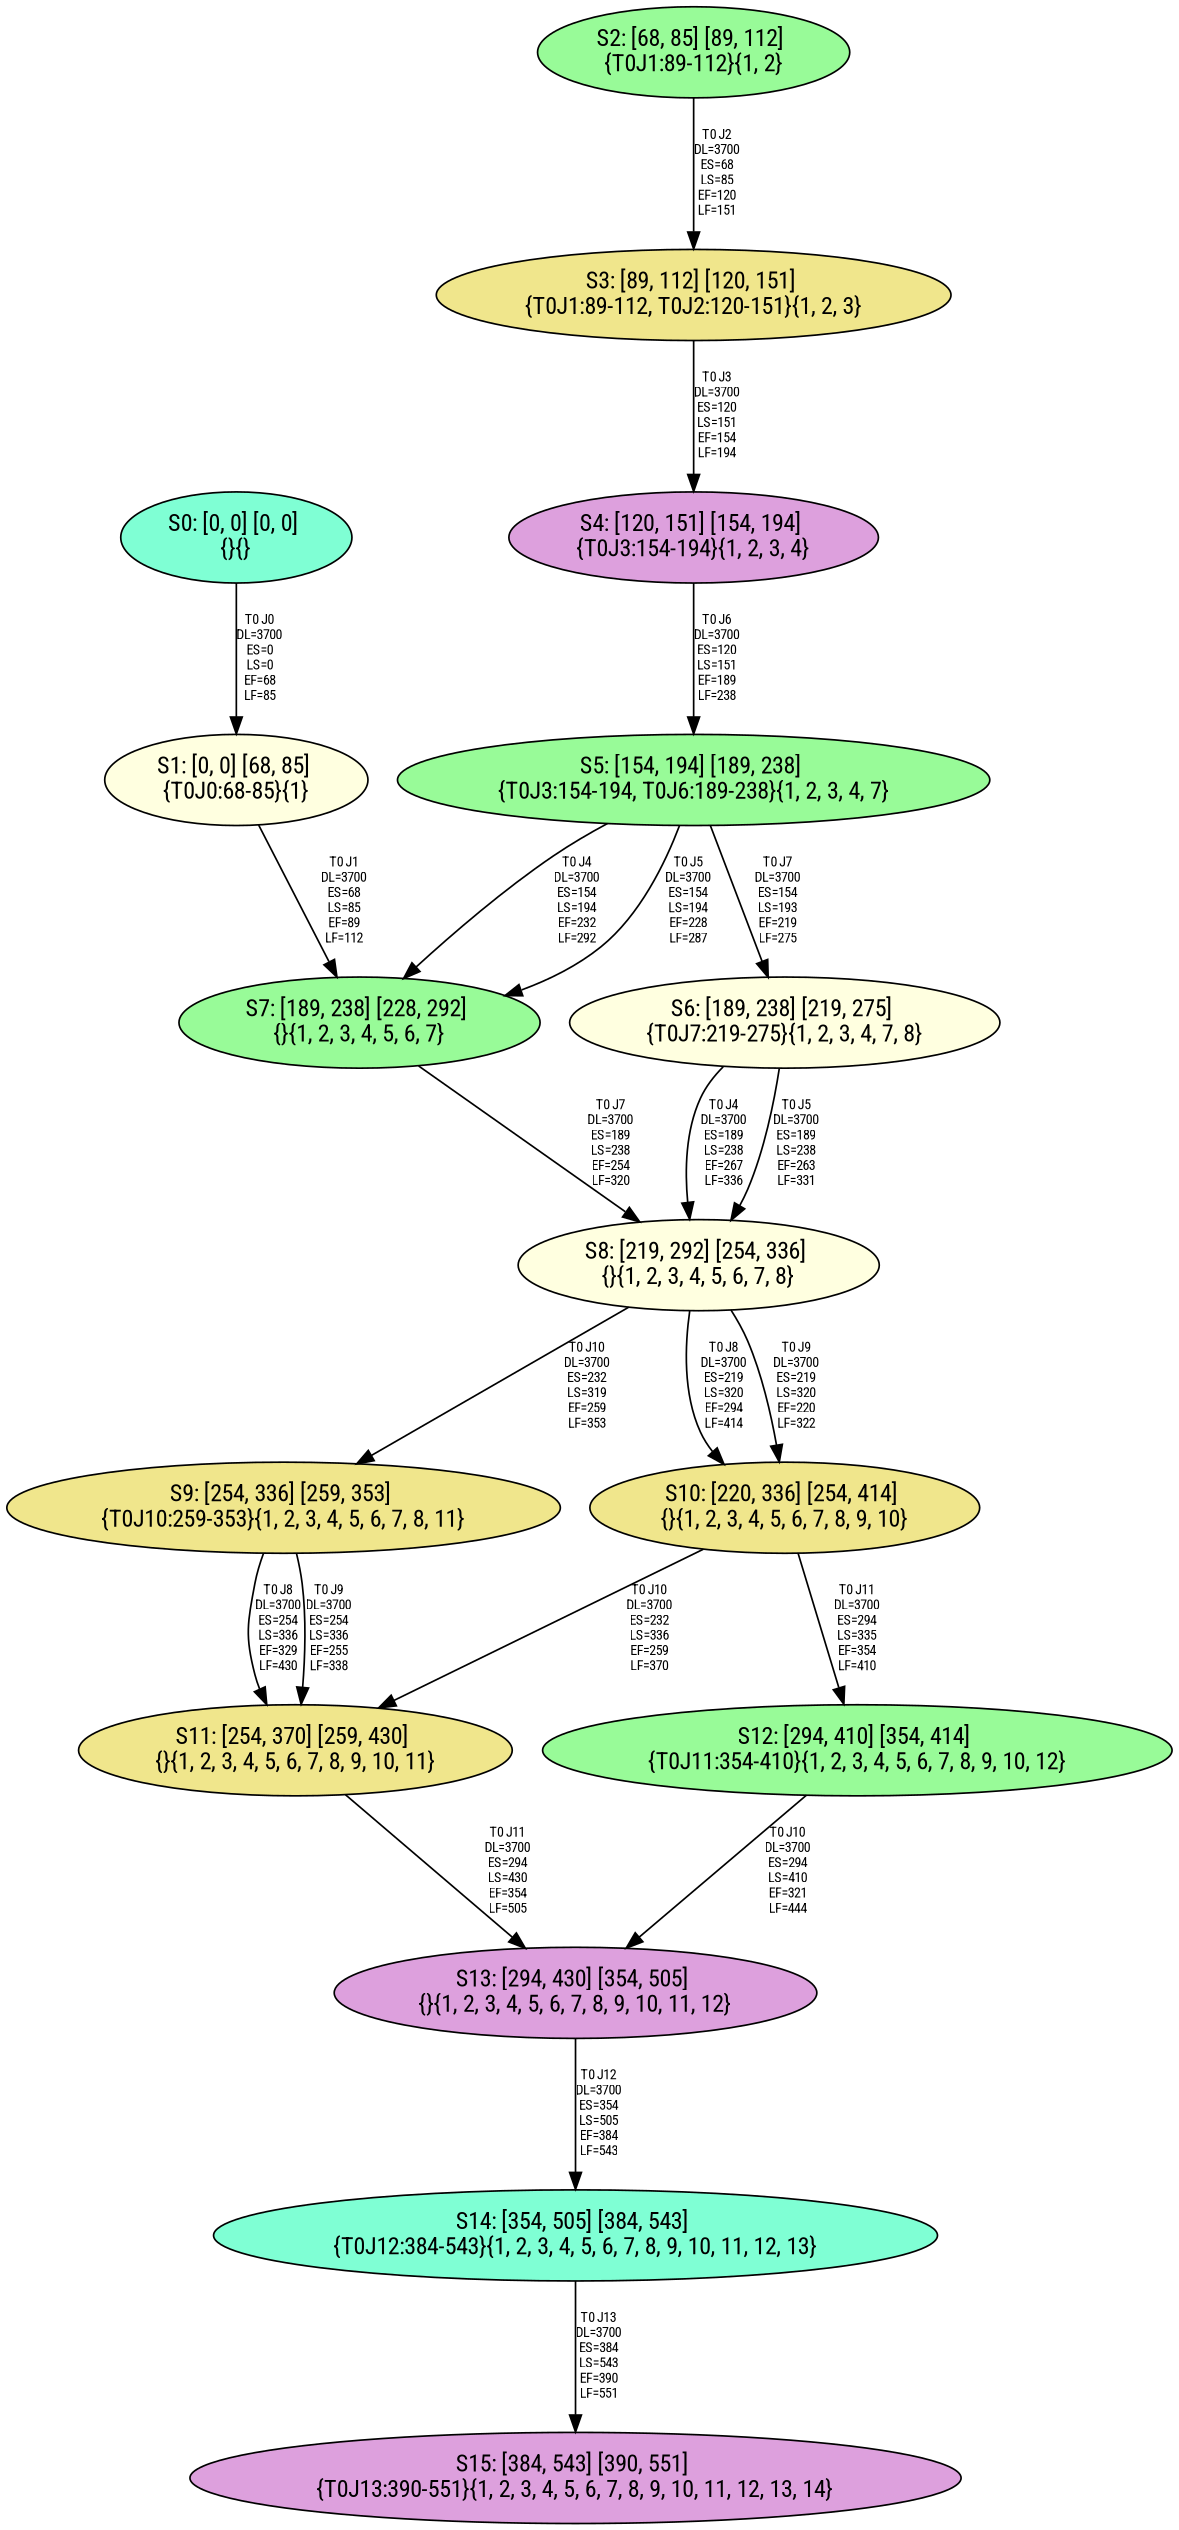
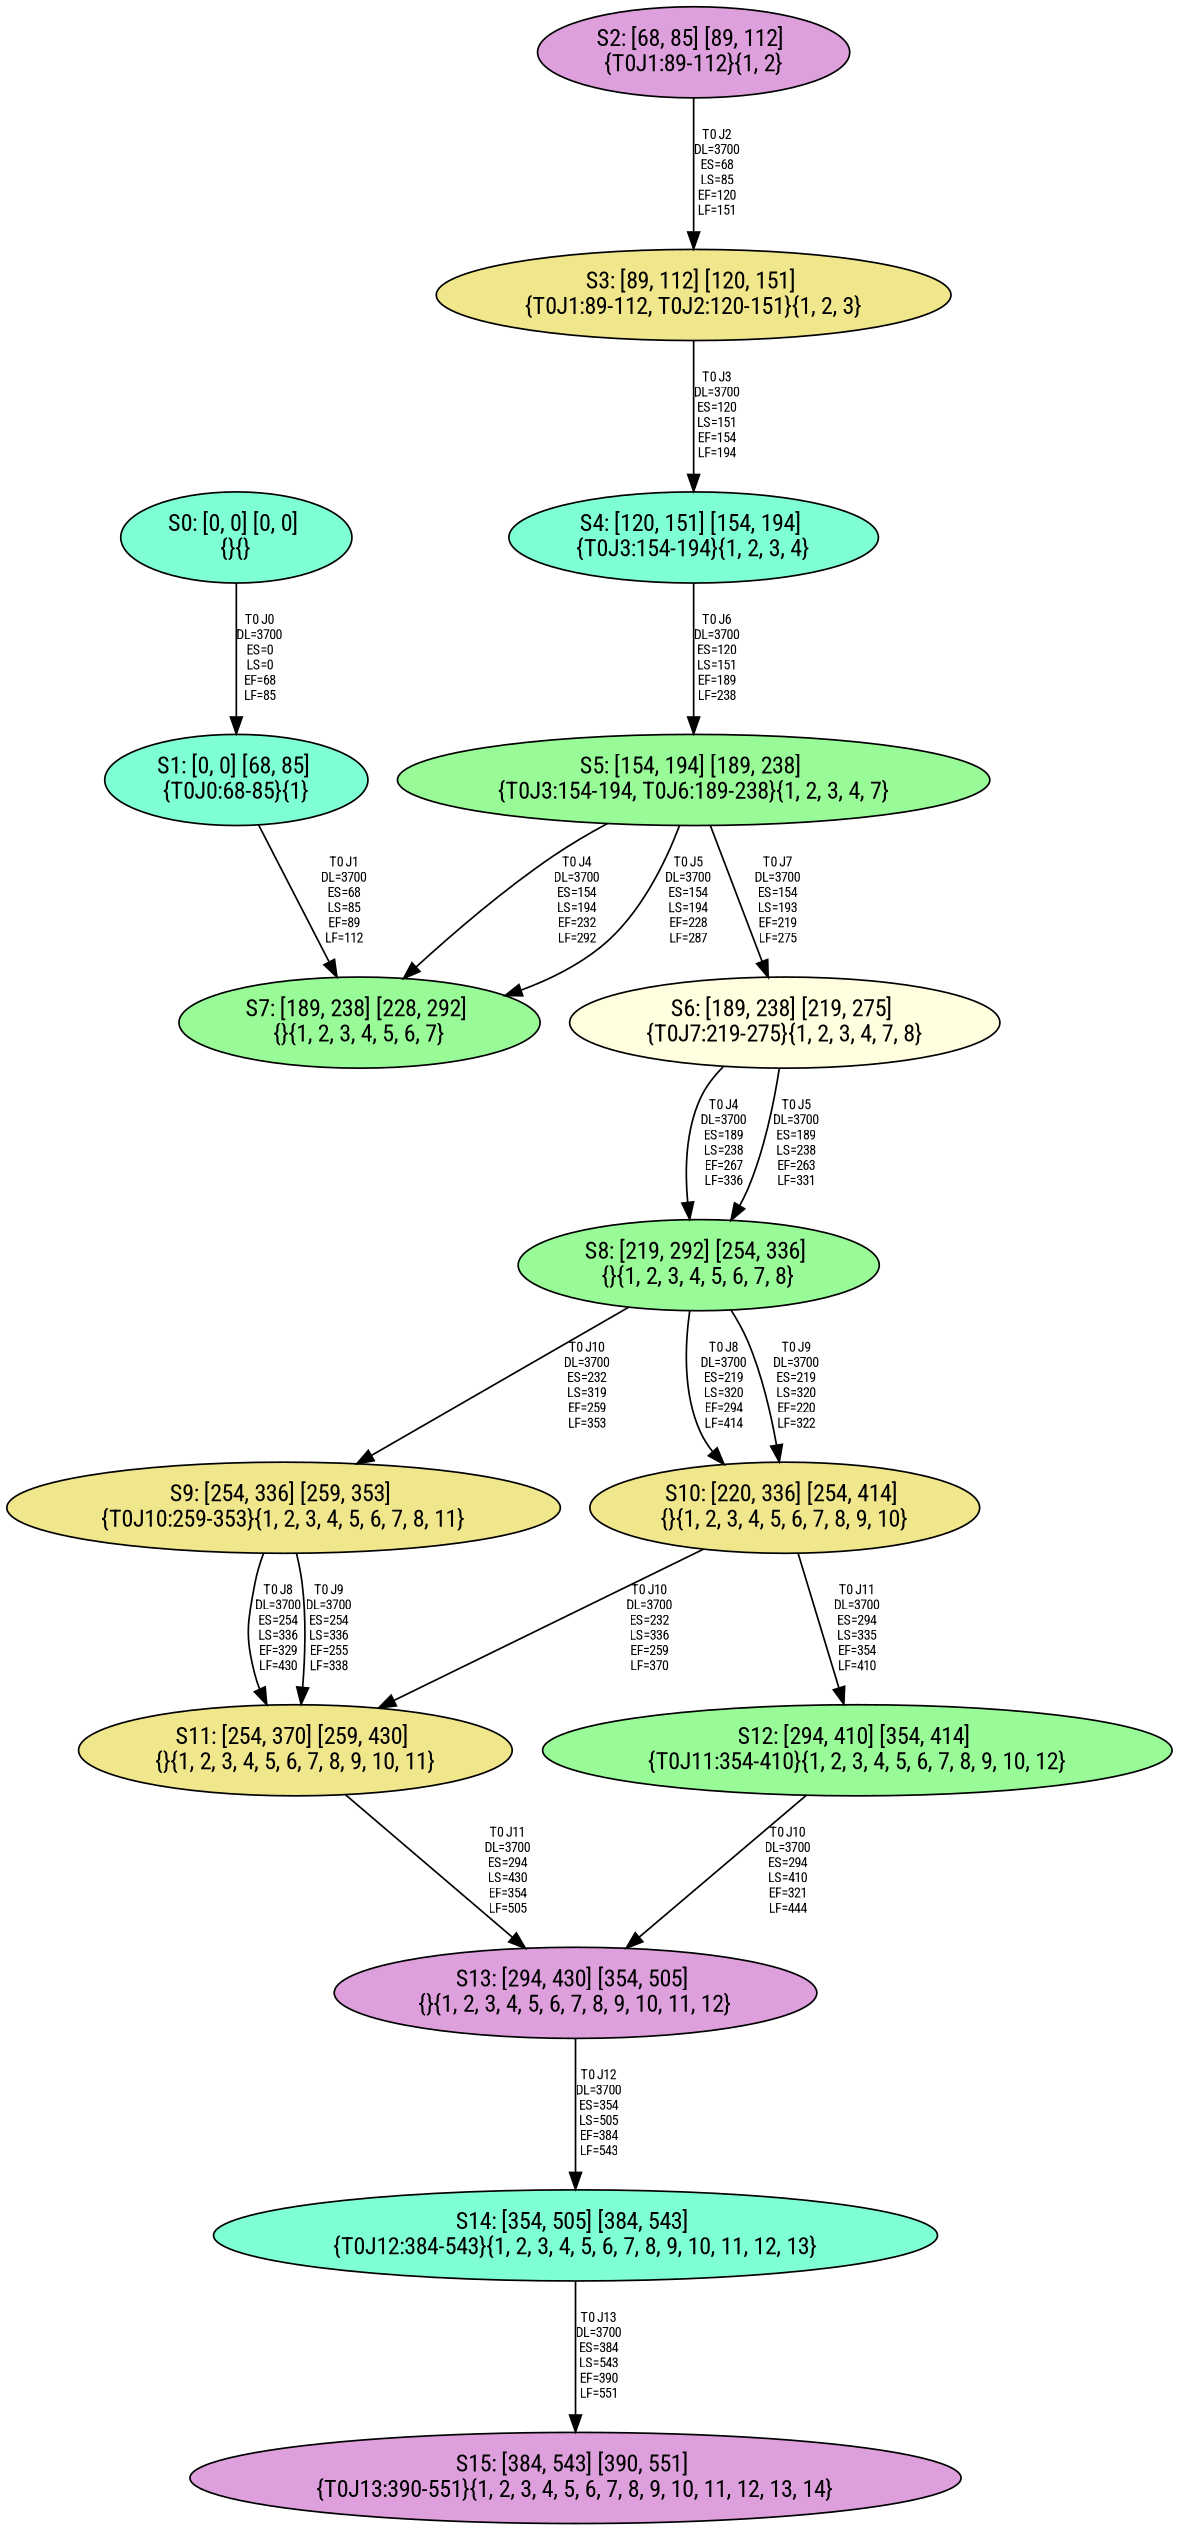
node "S2: [68, 85] [89, 112] {T0J1:89-112}{1, 2}": fillcolor palegreen -> plum
node "S4: [120, 151] [154, 194] {T0J3:154-194}{1, 2, 3, 4}": fillcolor plum -> aquamarine
node "S1: [0, 0] [68, 85] {T0J0:68-85}{1}": fillcolor lightyellow -> aquamarine
edge "S7: [189, 238] [228, 292] {}{1, 2, 3, 4, 5, 6, 7}" -> "S8: [219, 292] [254, 336] {}{1, 2, 3, 4, 5, 6, 7, 8}": removed, label "T0 J7 DL=3700 ES=189 LS=238 EF=254 LF=320"
node "S8: [219, 292] [254, 336] {}{1, 2, 3, 4, 5, 6, 7, 8}": fillcolor lightyellow -> palegreen
